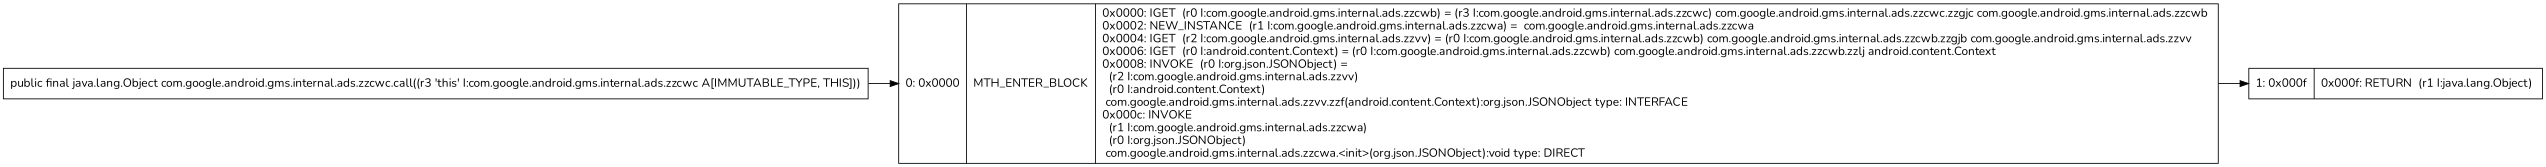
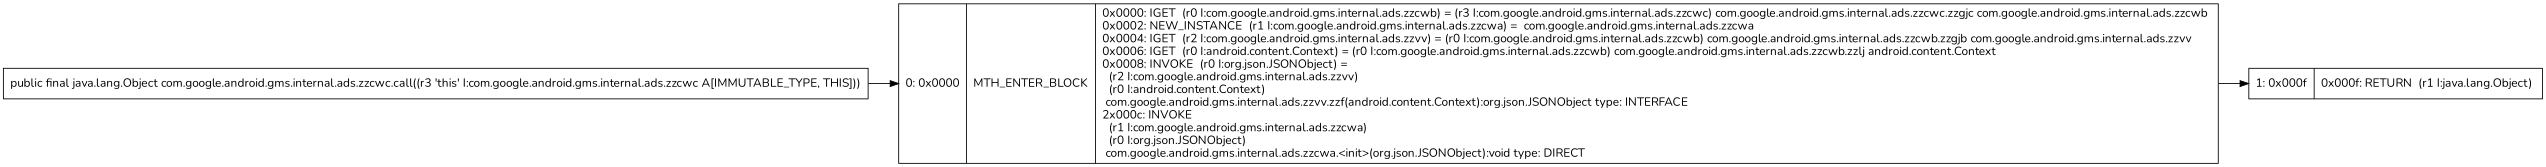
node "0: 0x0000": text "0x000c: INVOKE" -> "2x000c: INVOKE"
